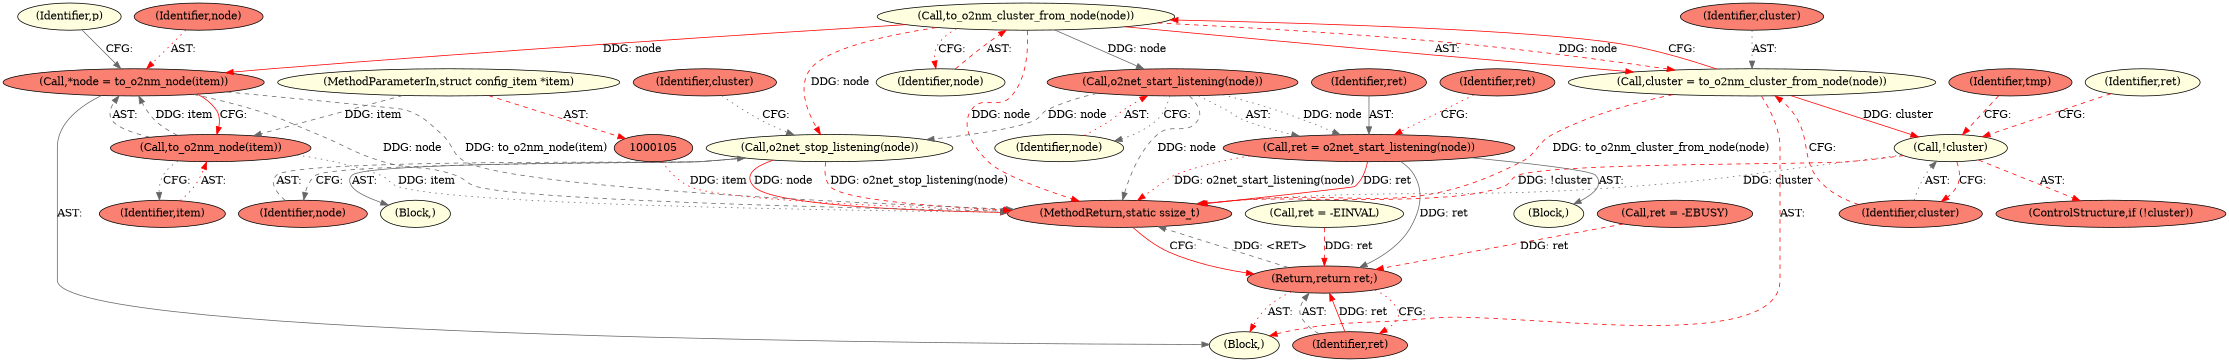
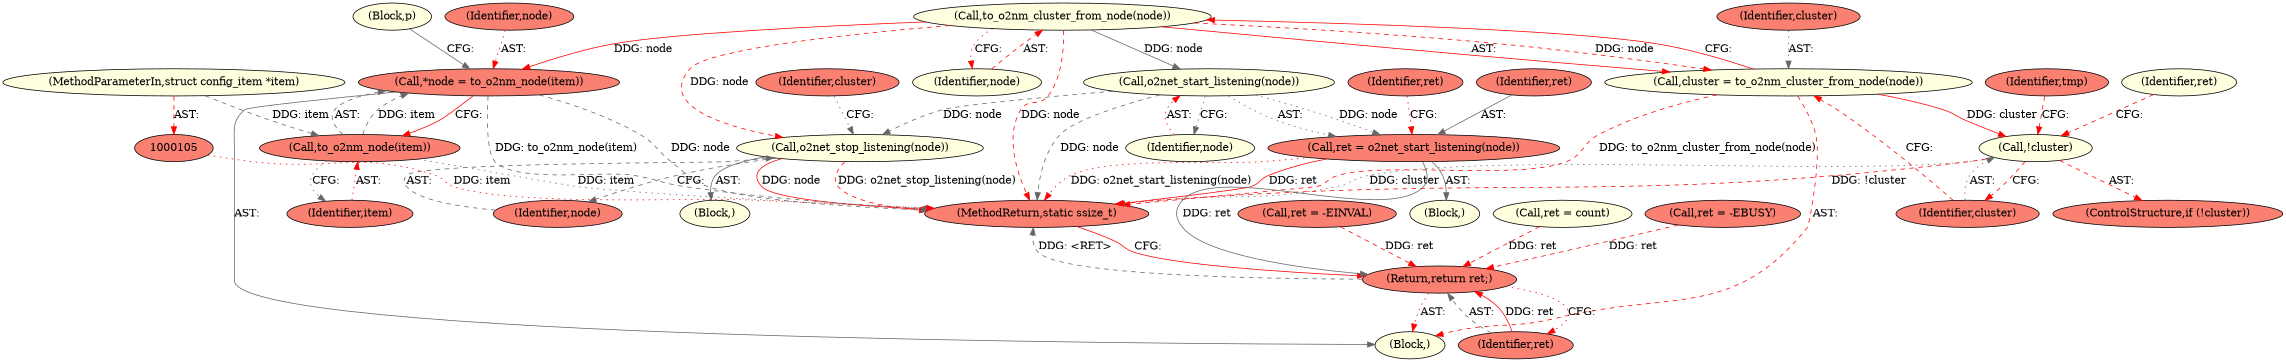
node "(Identifier,p)": label "(Identifier,p)" -> "(Block,p)"
node "(Call,o2net_start_listening(node))": fillcolor salmon -> lightyellow
node "(Call,ret = -EINVAL)": fillcolor lightyellow -> salmon
node "(Call,ret = count)": added
